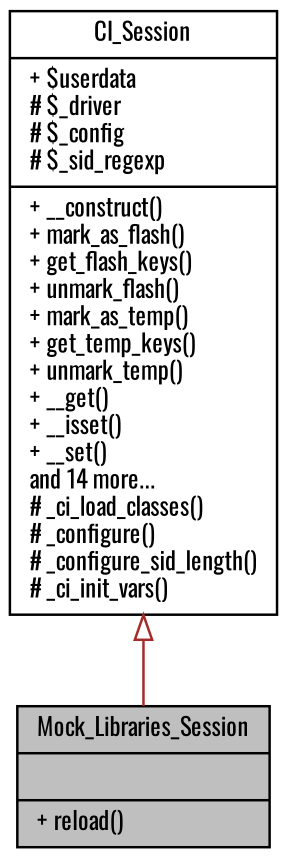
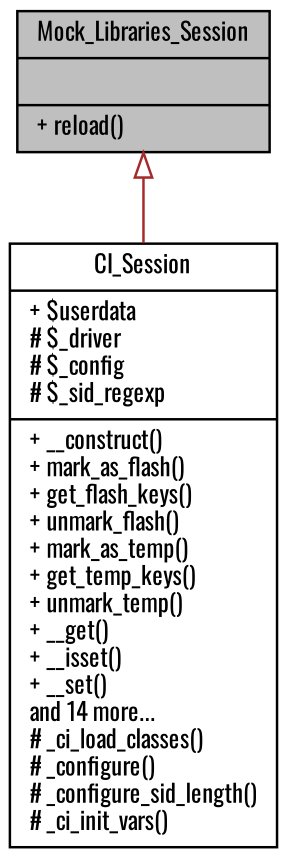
edge "Mock_Libraries_Session" -> "CI_Session": reversed
